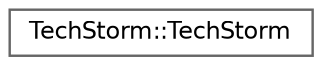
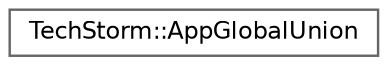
node "TechStorm::TechStorm": label "TechStorm::TechStorm" -> "TechStorm::AppGlobalUnion"
